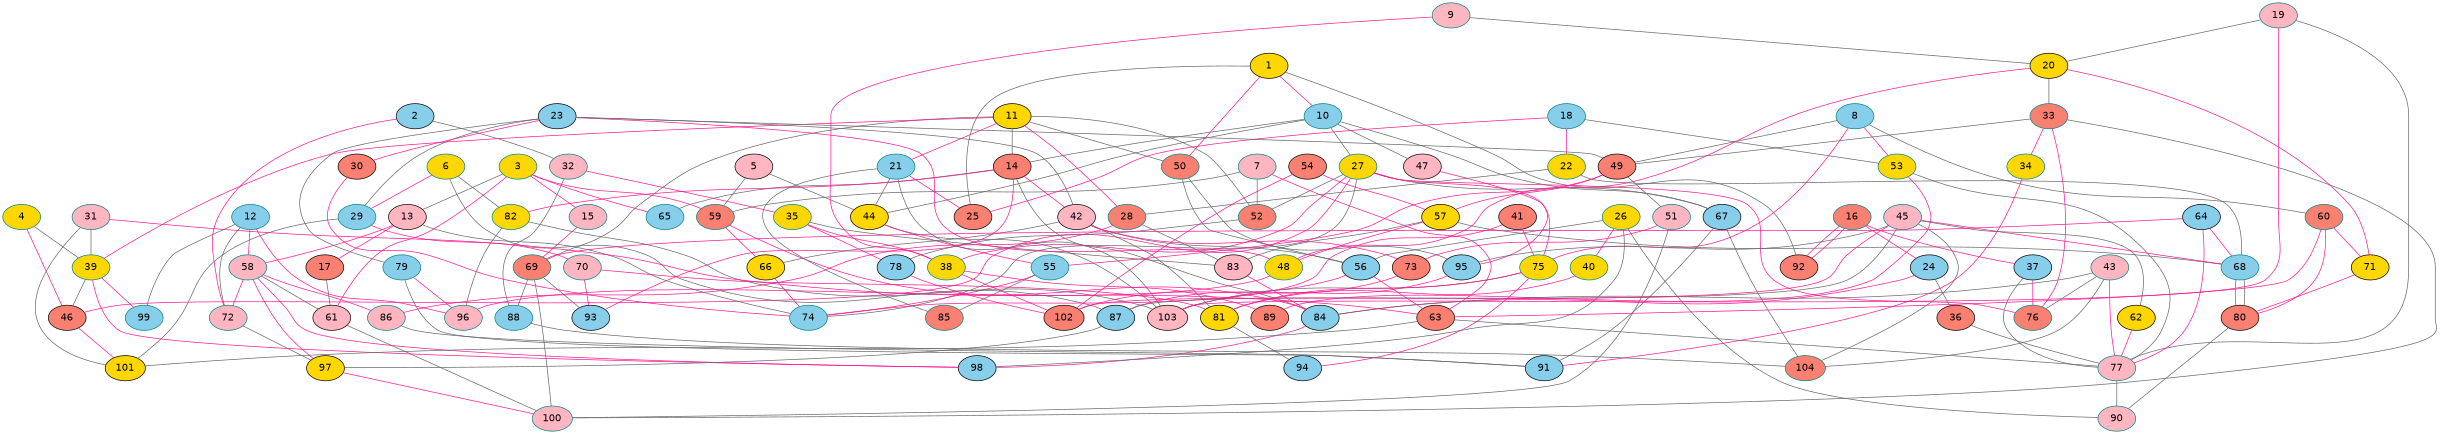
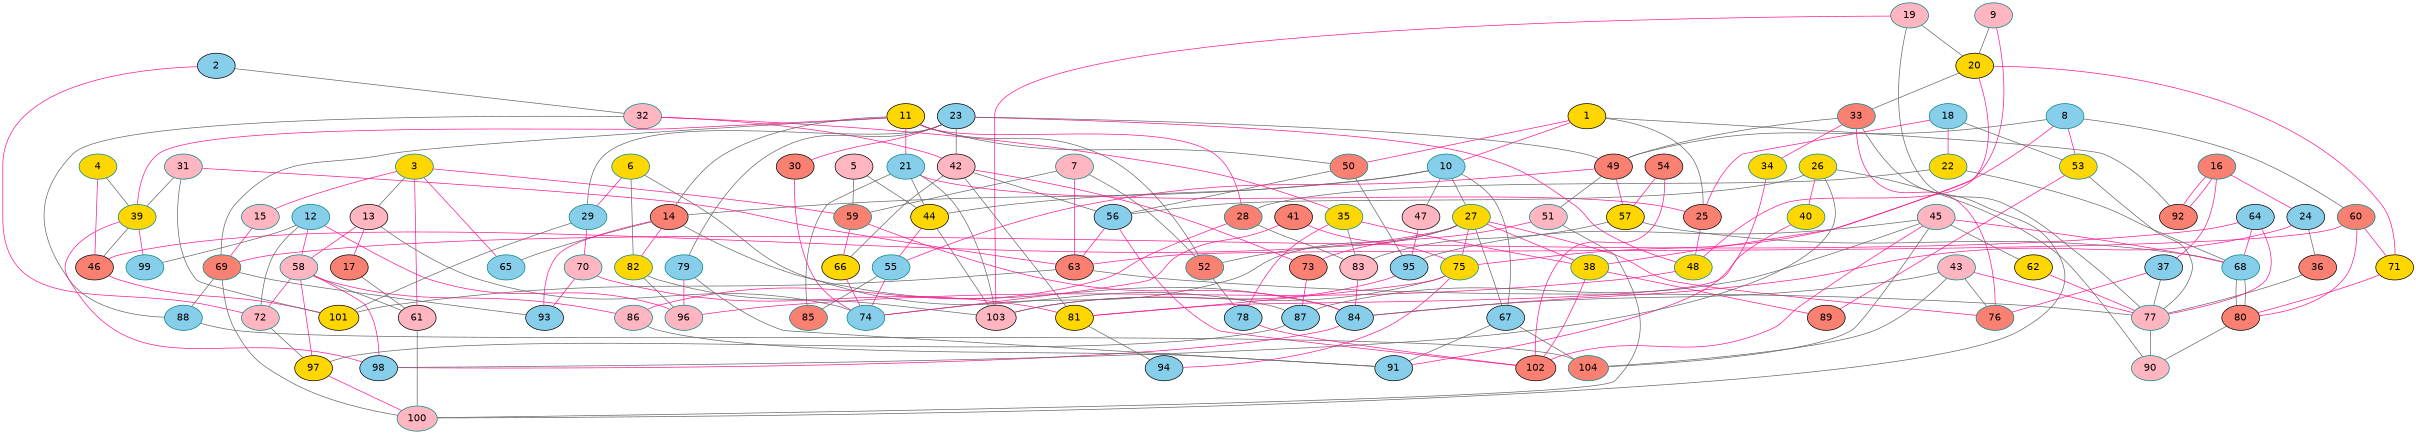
edge "14" -- "42": now "32" -- "42"
edge "57" -- "48": now "25" -- "48"
